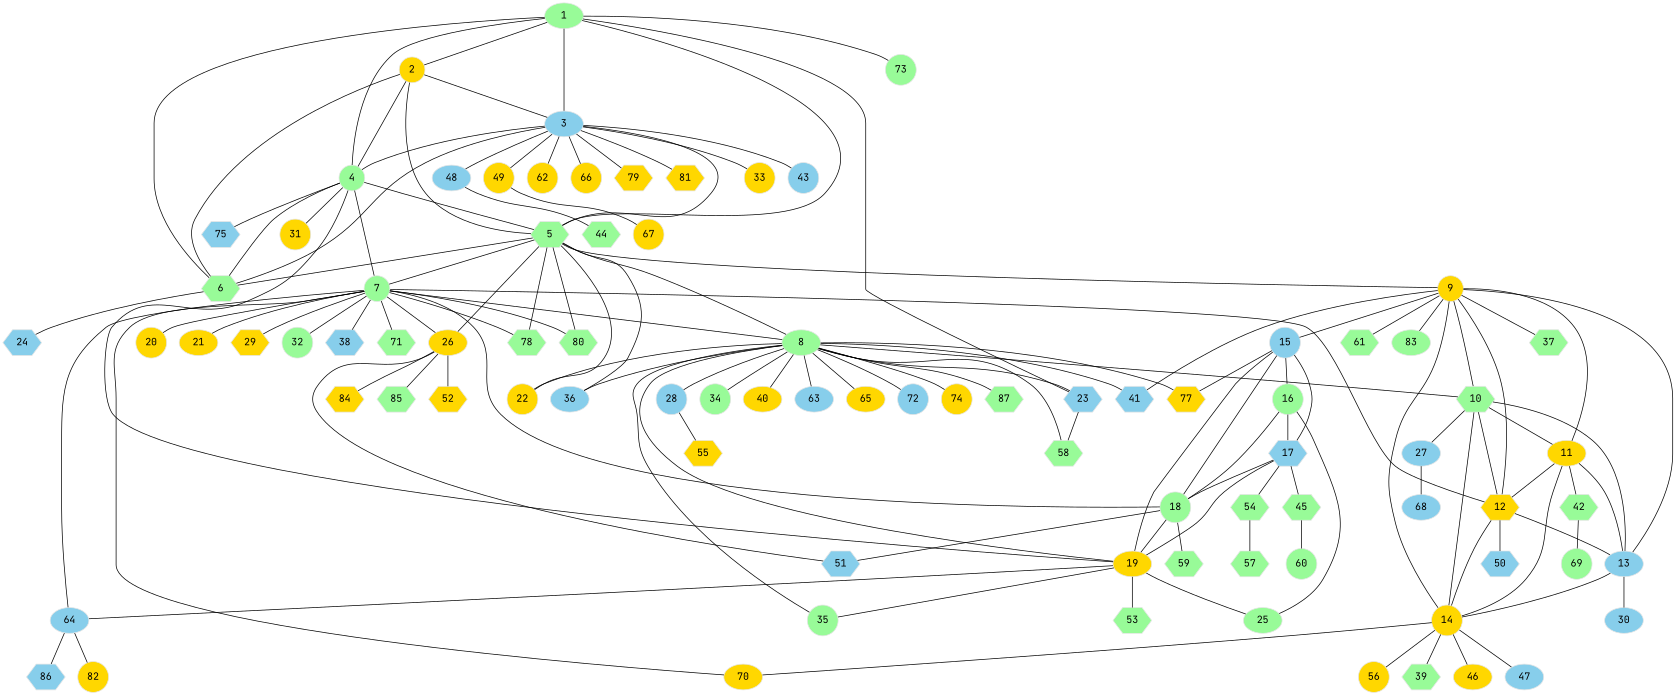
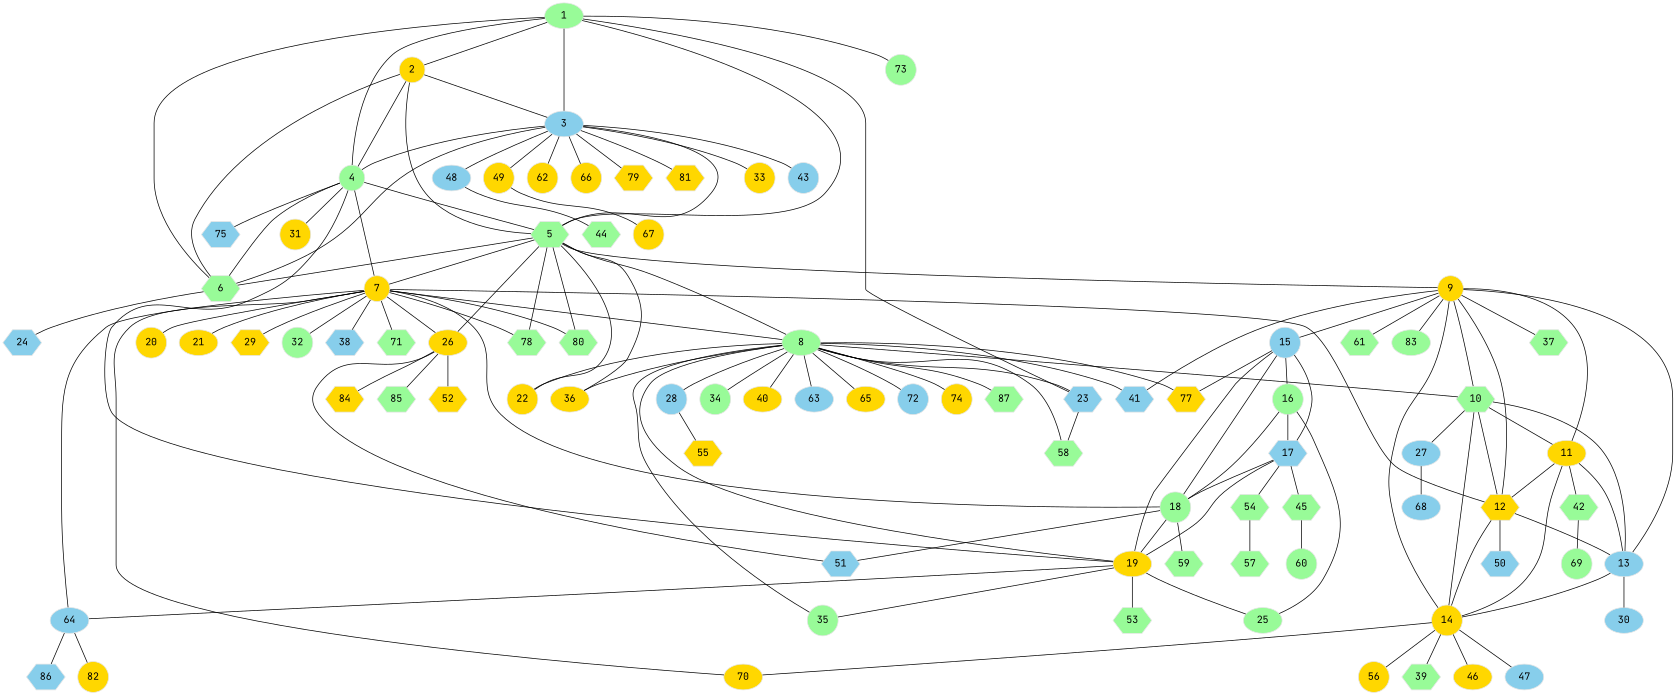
node "7": fillcolor palegreen -> gold
node "36": fillcolor skyblue -> gold
